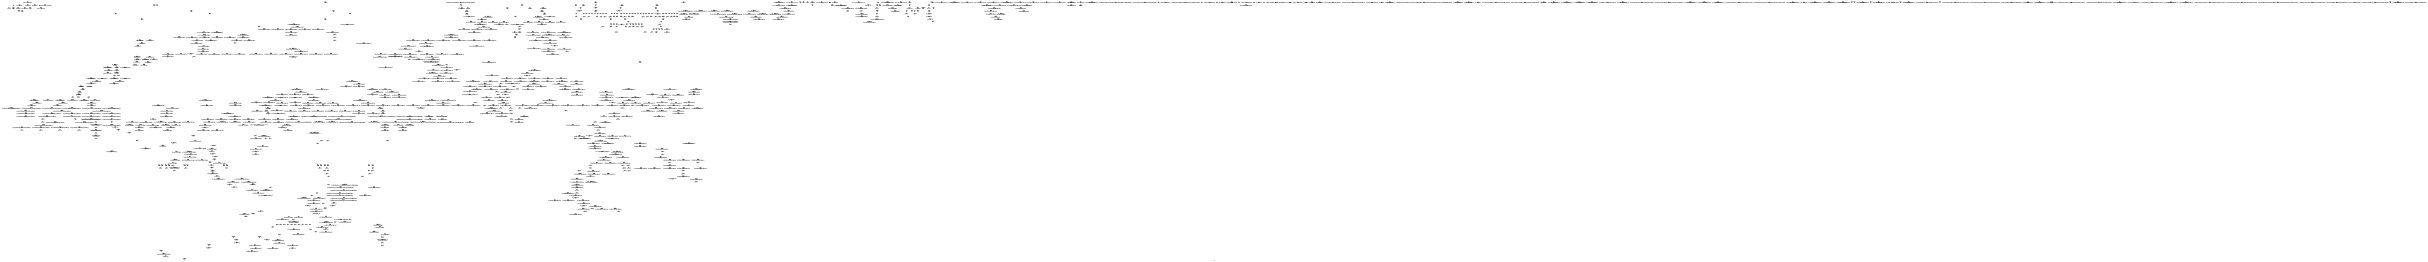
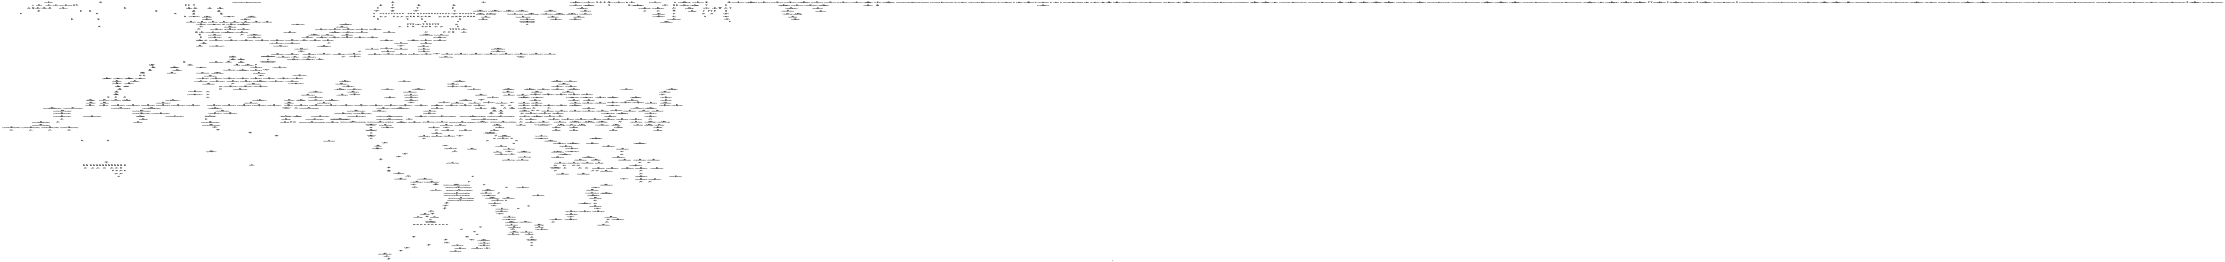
node "NodeID: 522": added
